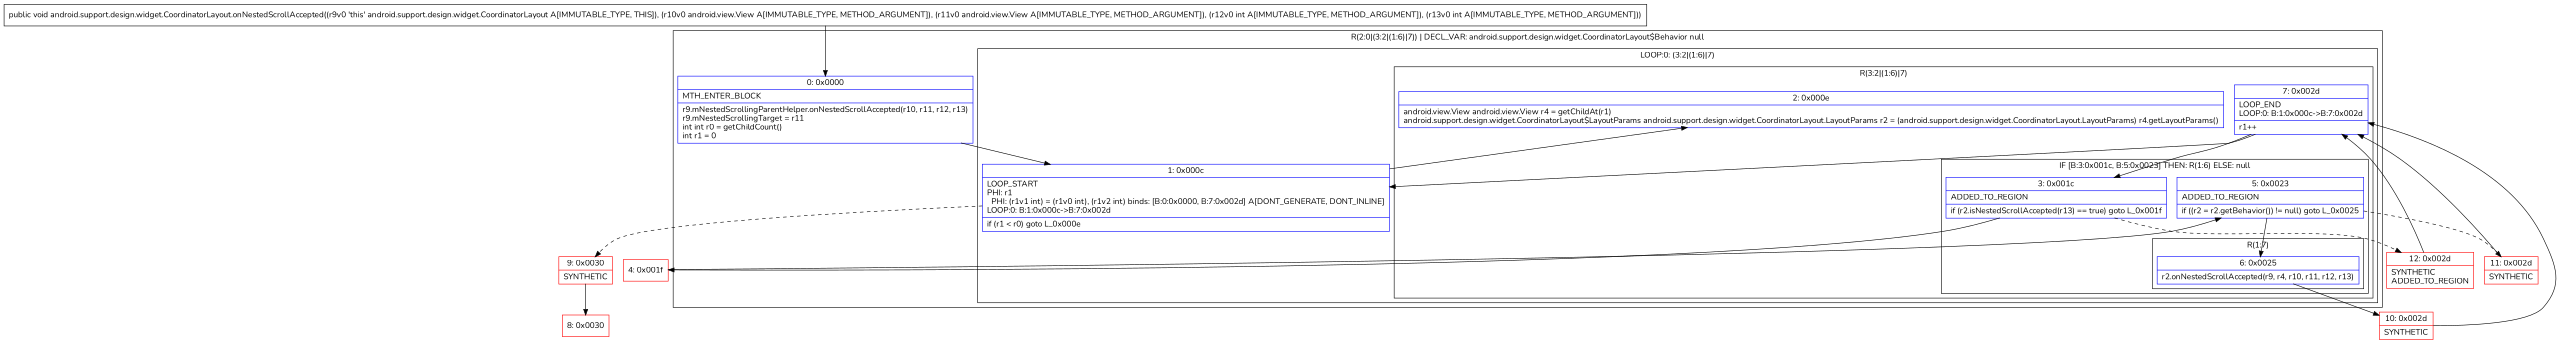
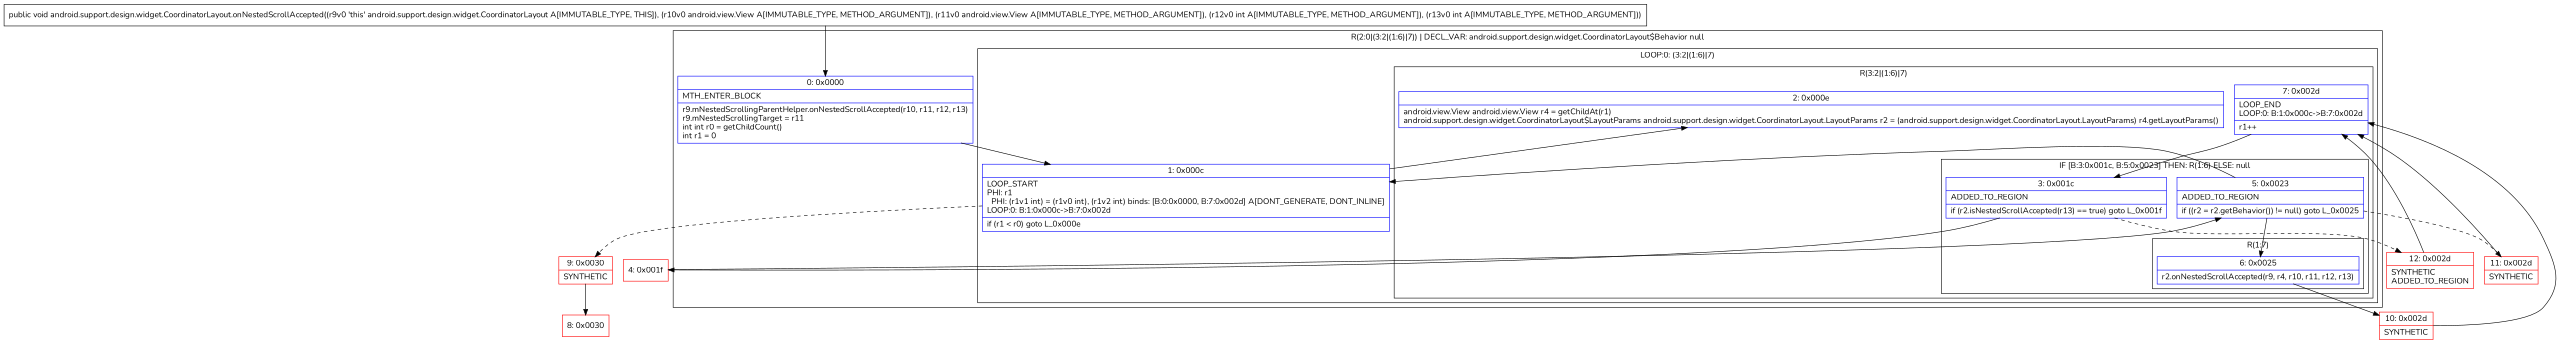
edge "7: 0x002d" -> "1: 0x000c": now "5: 0x0023" -> "1: 0x000c"
